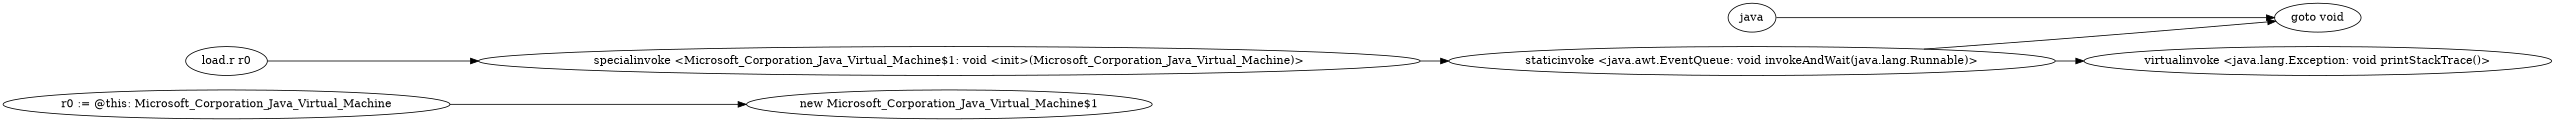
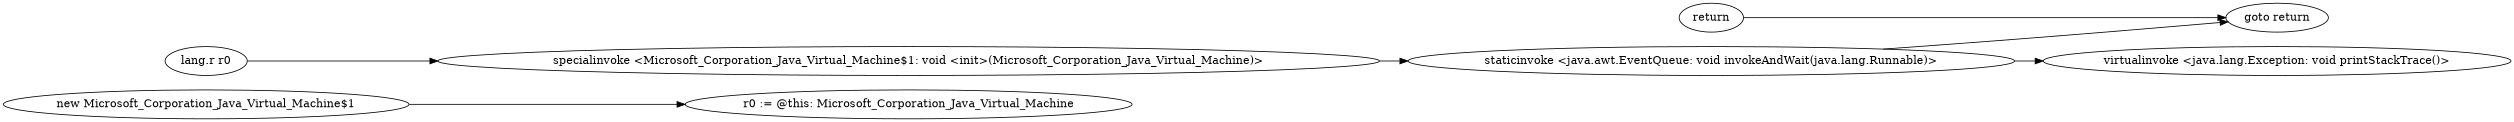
node "java": label "java" -> "return"
node "goto void": label "goto void" -> "goto return"
node "load.r r0": label "load.r r0" -> "lang.r r0"
edge "r0 := @this: Microsoft_Corporation_Java_Virtual_Machine" -> "new Microsoft_Corporation_Java_Virtual_Machine$1": reversed
